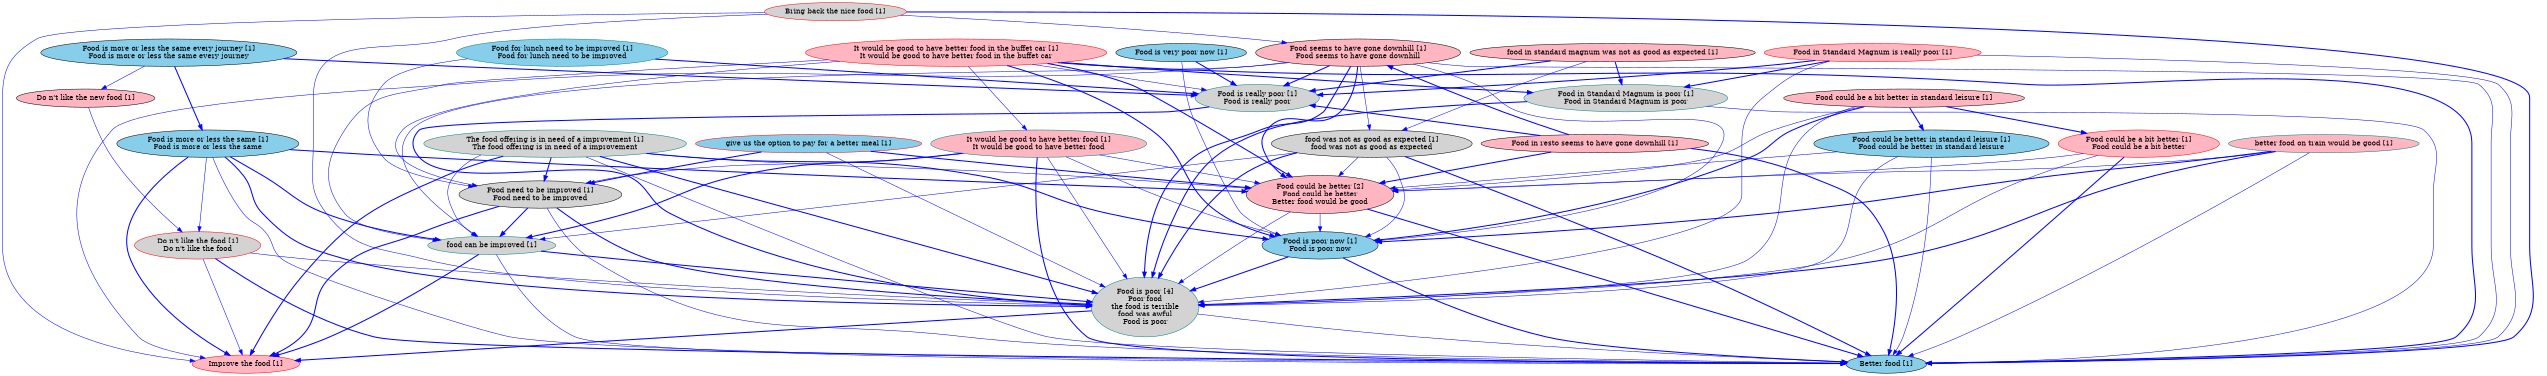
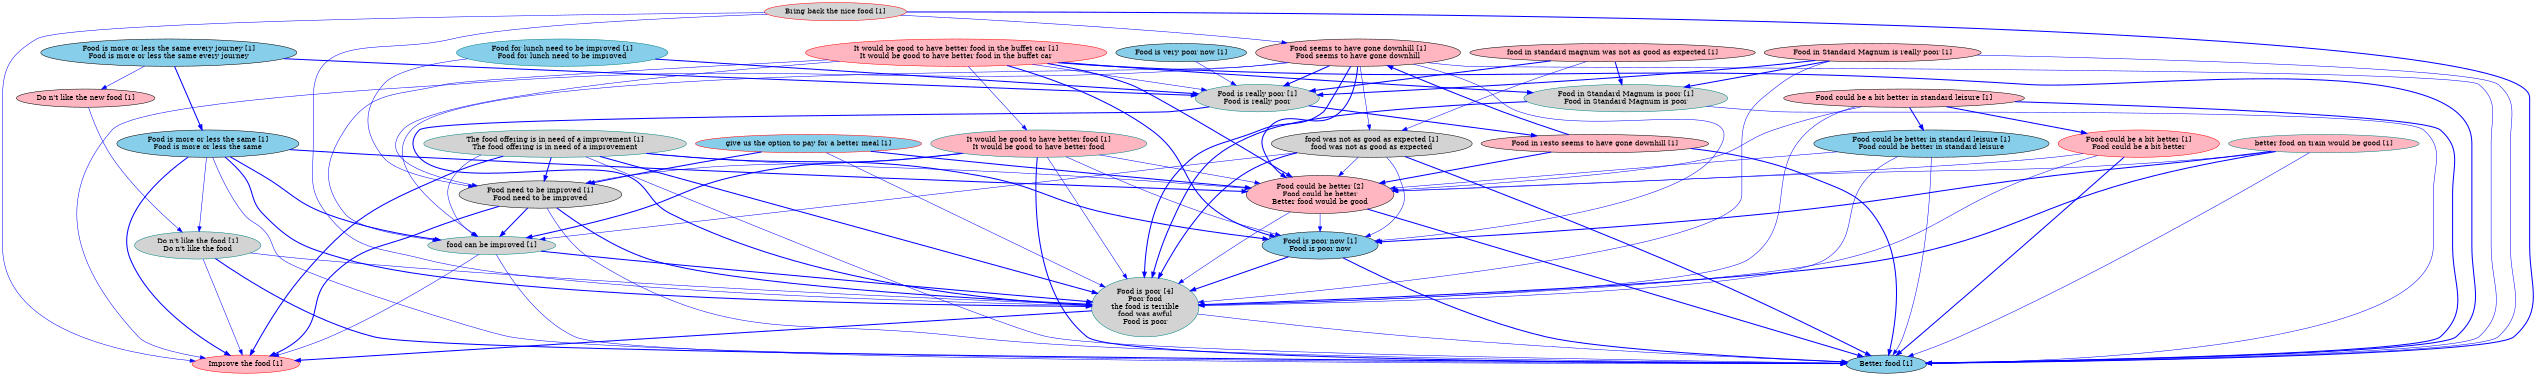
node "Food in Standard Magnum is really poor [1]": color red -> black
edge "Food is very poor now [1]" -> "Food is really poor [1] Food is really poor": style bold -> solid
edge "Food in resto seems to have gone downhill [1]" -> "Food is really poor [1] Food is really poor": reversed
edge "Food is very poor now [1]" -> "Food is poor now [1] Food is poor now": removed
edge "Food could be a bit better in standard leisure [1]" -> "Food is poor now [1] Food is poor now": now "Food could be a bit better in standard leisure [1]" -> "Better food [1]"
node "Do n't like the food [1] Do n't like the food": color red -> teal
edge "food can be improved [1]" -> "Improve the food [1]": style bold -> solid
